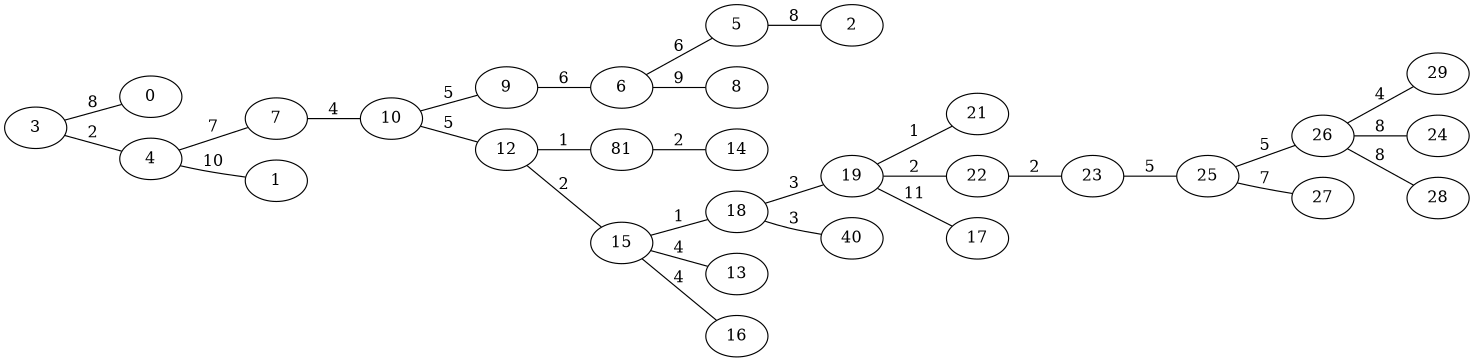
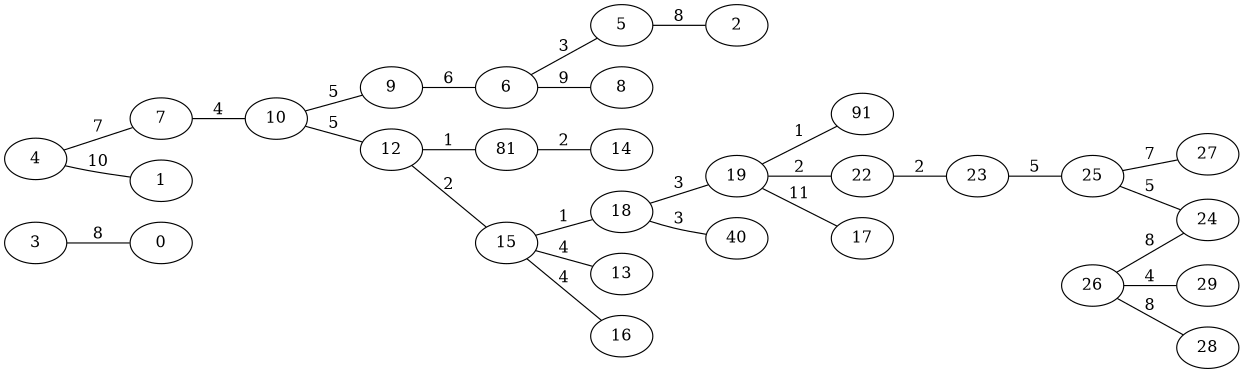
edge "5" -- "6": label "6" -> "3"
node "21": label "21" -> "91"
edge "3" -- "4": removed, label "2"
edge "26" -- "25": now "24" -- "25"
